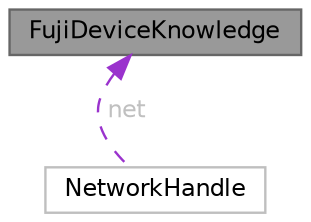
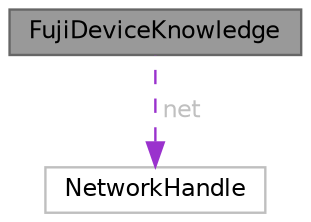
edge "NetworkHandle" -> "FujiDeviceKnowledge": reversed
